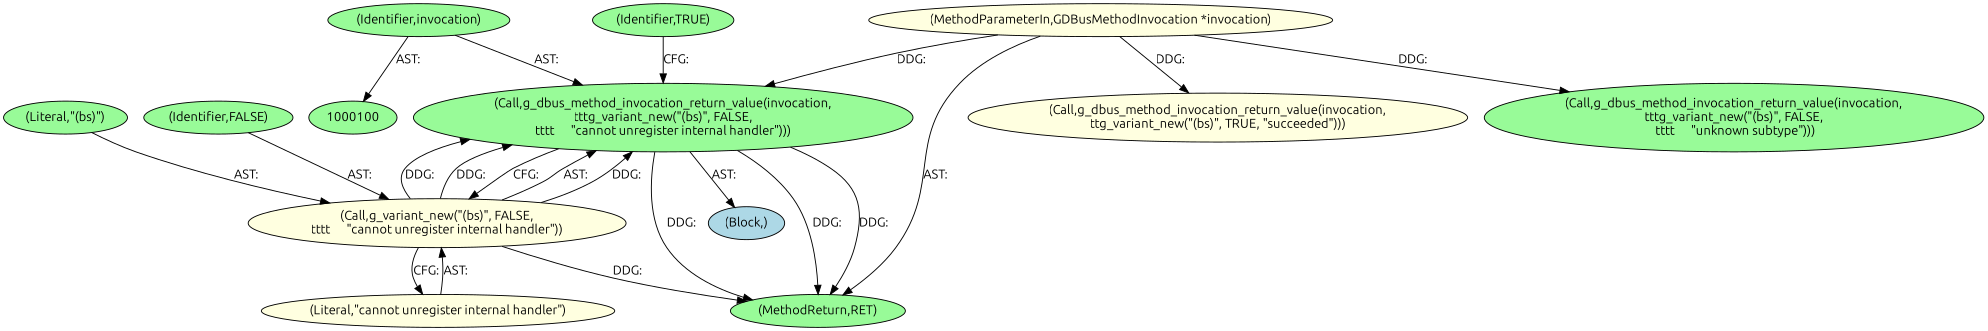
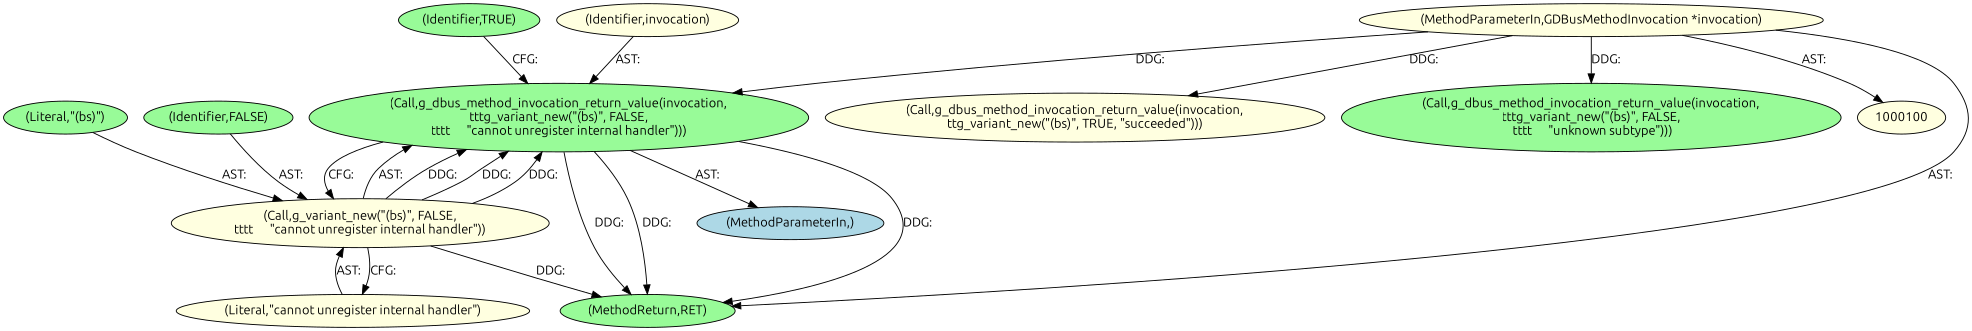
node "(Identifier,invocation)": fillcolor palegreen -> lightyellow
edge "(Identifier,invocation)" -> "1000100": now "(MethodParameterIn,GDBusMethodInvocation *invocation)" -> "1000100"
node "1000100": fillcolor palegreen -> lightyellow
node "(Block,)": label "(Block,)" -> "(MethodParameterIn,)"
